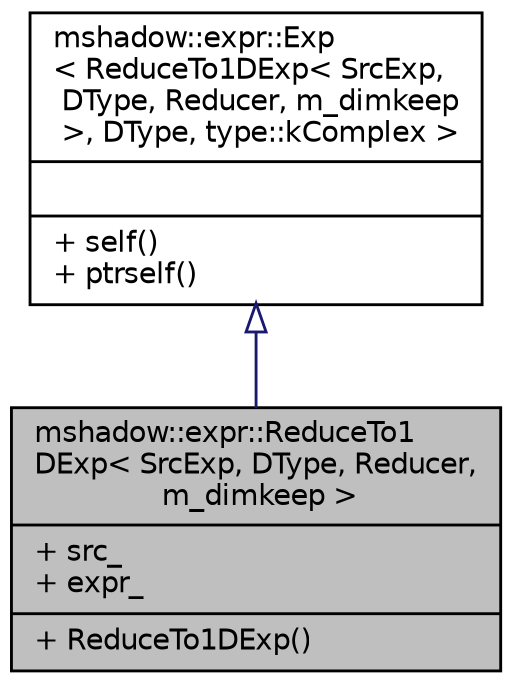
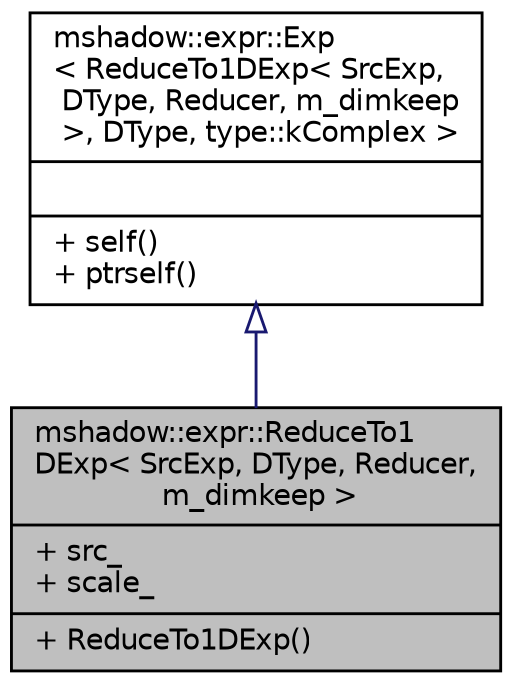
node "mshadow::expr::ReduceTo1": text "+ expr_" -> "+ scale_"
